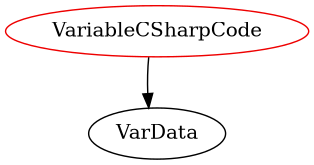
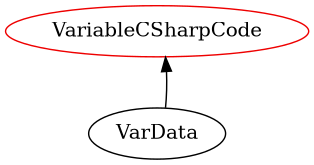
edge "VariableCSharpCode" -> "VarData": reversed
